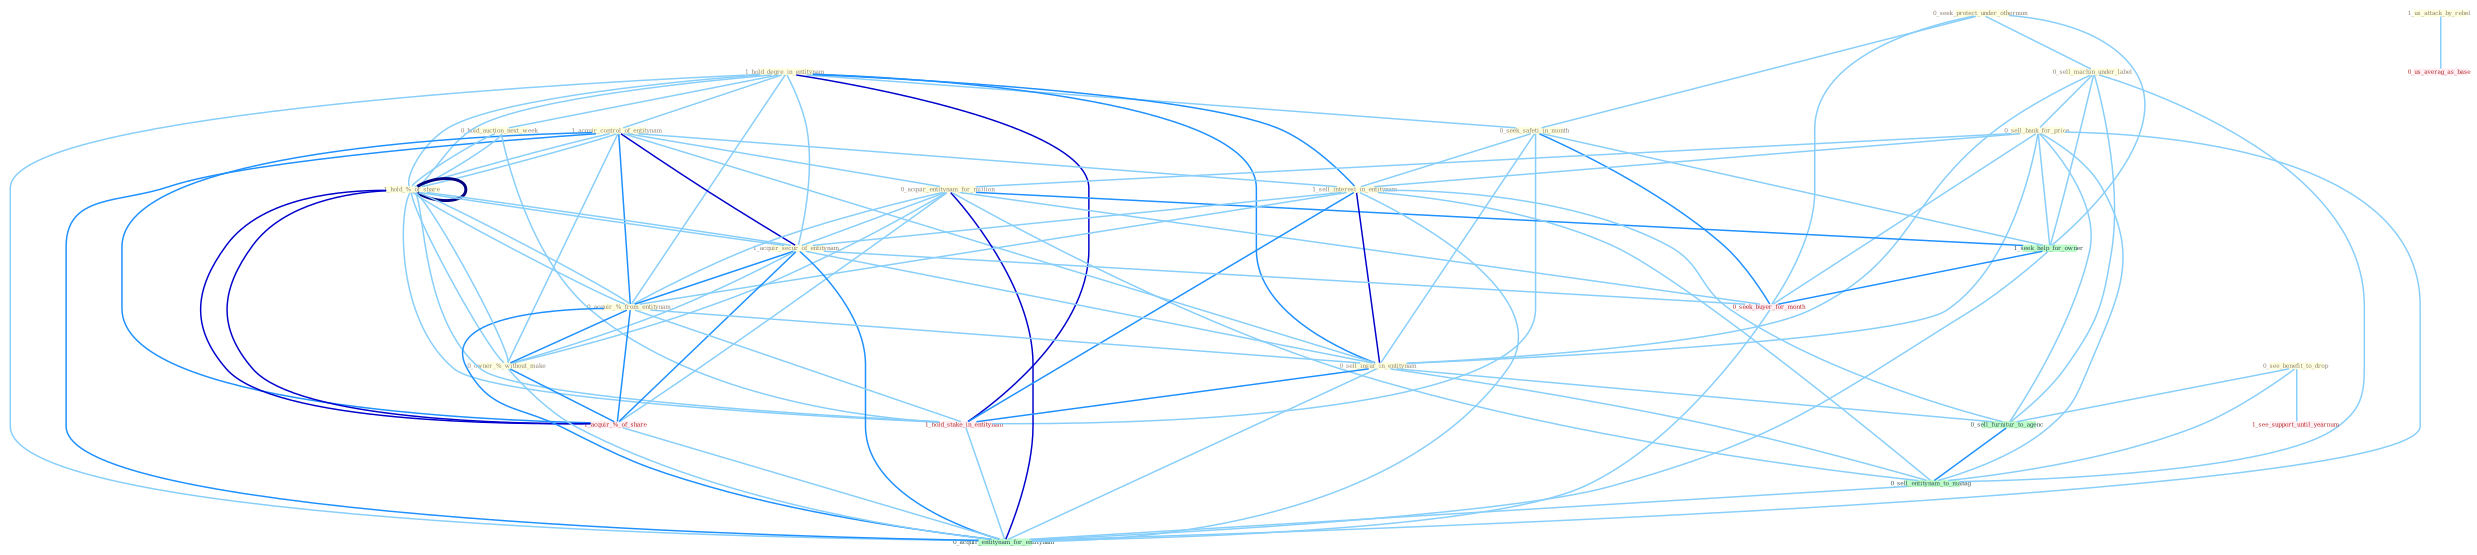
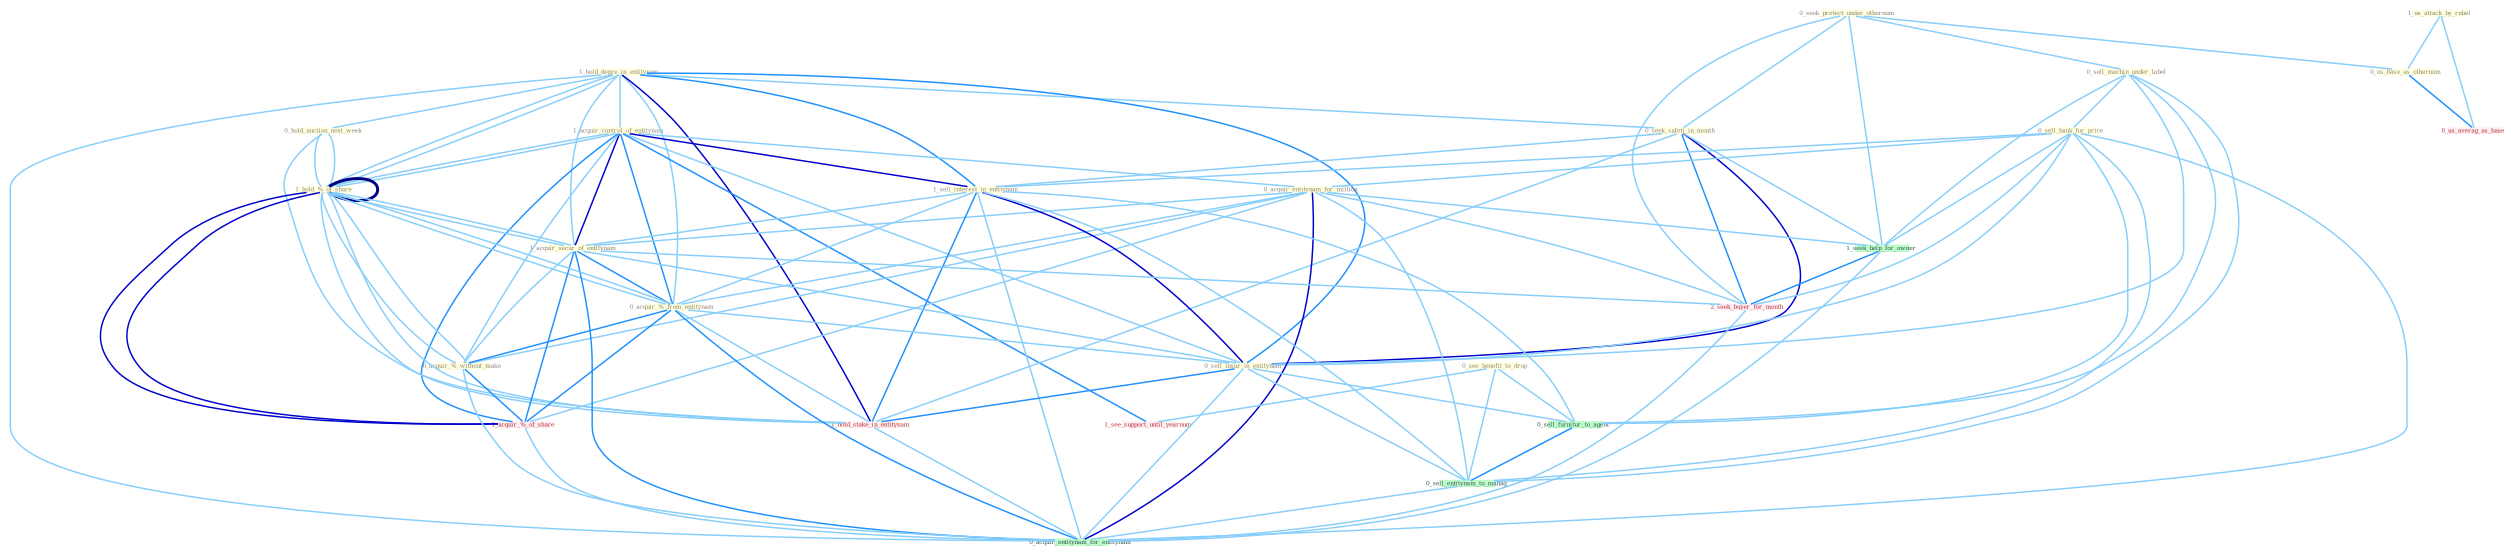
node "0_us_base_as_othernum": added
edge "1_acquir_control_of_entitynam" -- "1_sell_interest_in_entitynam": color #87cefa -> #0000cd
edge "0_acquir_entitynam_for_million" -- "1_seek_help_for_owner": color #1e90ff -> #87cefa
edge "0_seek_safeti_in_month" -- "0_sell_insur_in_entitynam": color #87cefa -> #0000cd
node "0_seek_buyer_for_month": label "0_seek_buyer_for_month" -> "2_seek_buyer_for_month"
node "0_owner_%_without_make": label "0_owner_%_without_make" -> "0_acquir_%_without_make"
edge "1_acquir_control_of_entitynam" -- "0_acquir_entitynam_for_entitynam": now "1_acquir_control_of_entitynam" -- "1_see_support_until_yearnum"
